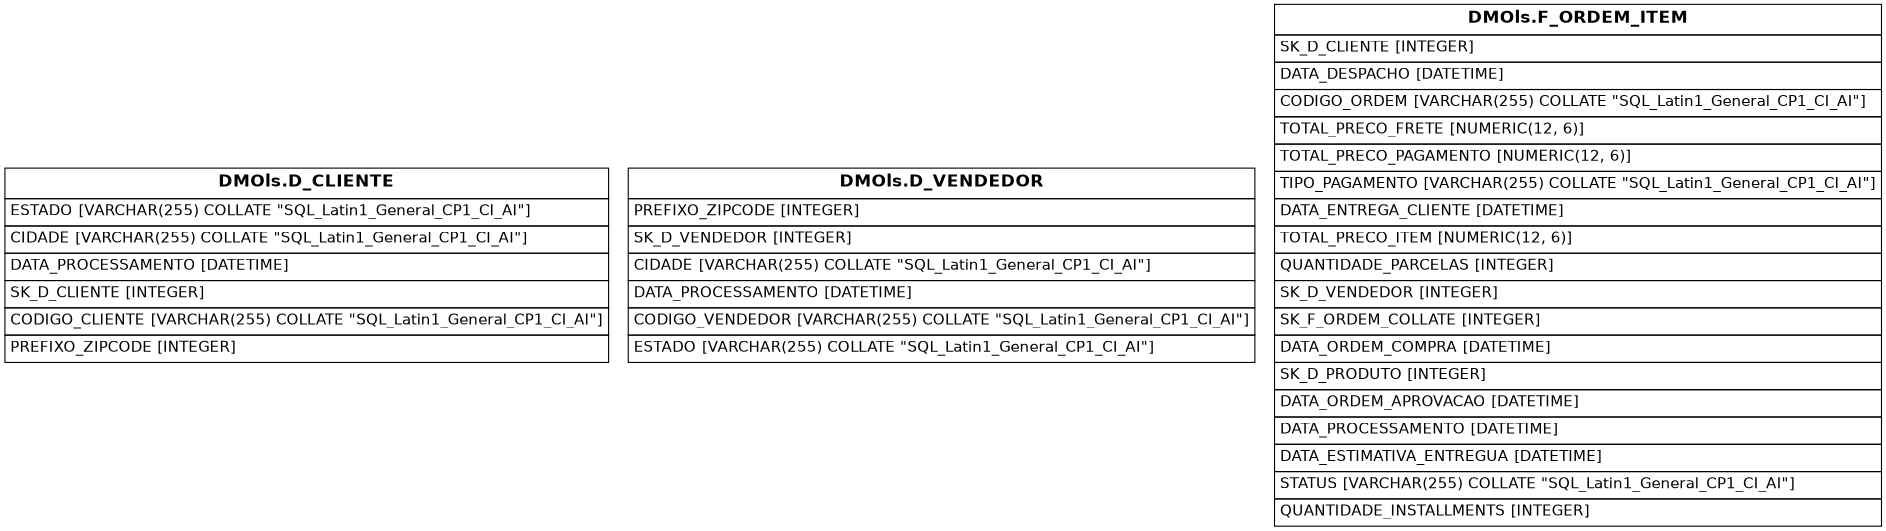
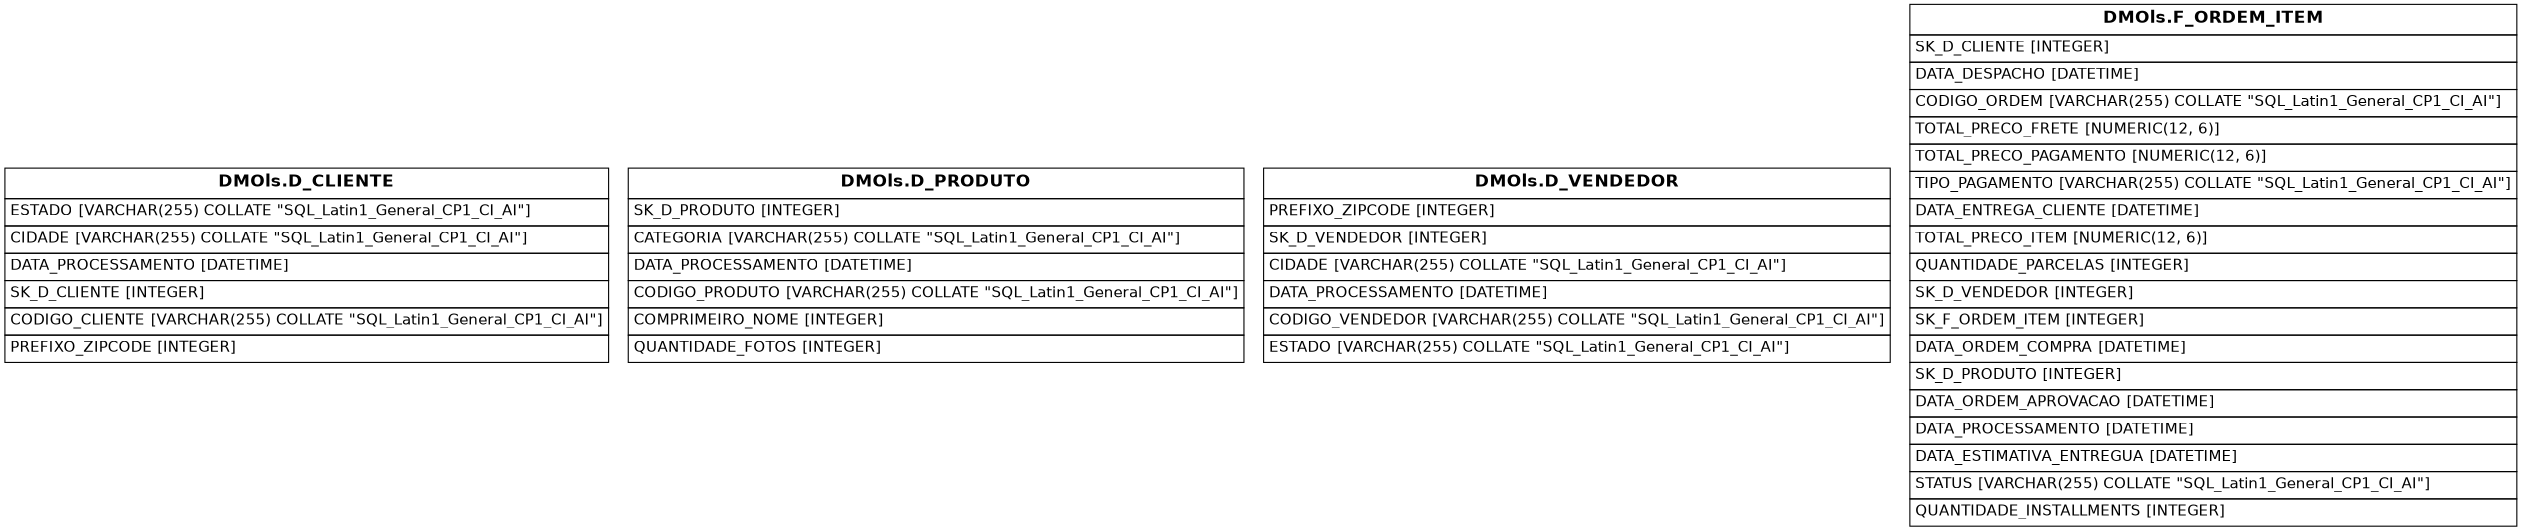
node "DMOls.D_PRODUTO": added
node "DMOls.F_ORDEM_ITEM": text "SK_F_ORDEM_COLLATE" -> "SK_F_ORDEM_ITEM"
